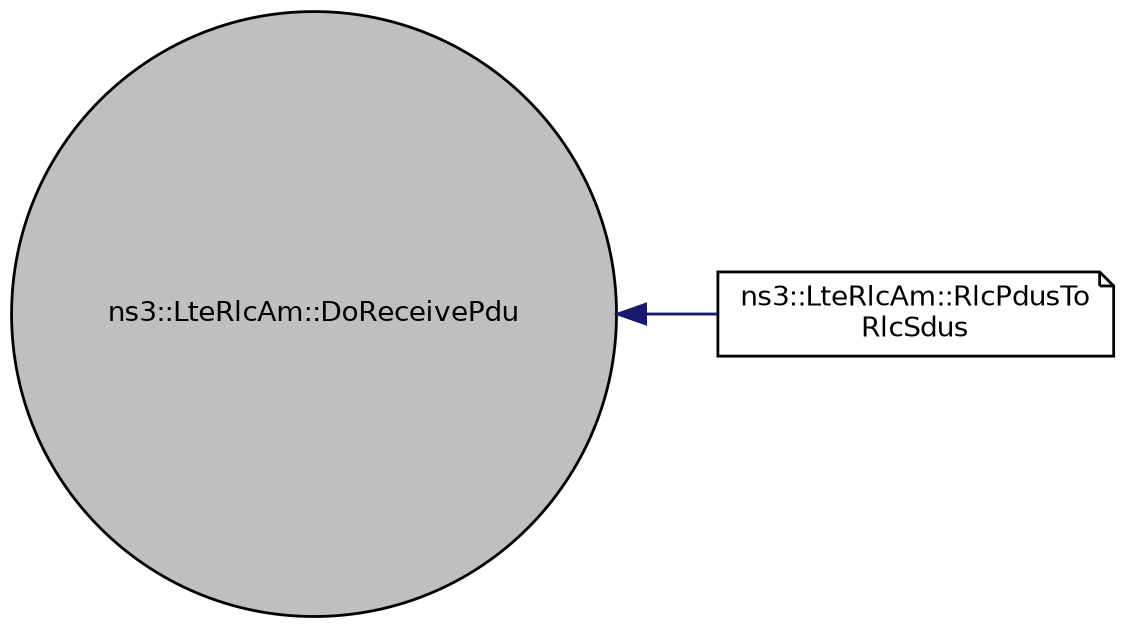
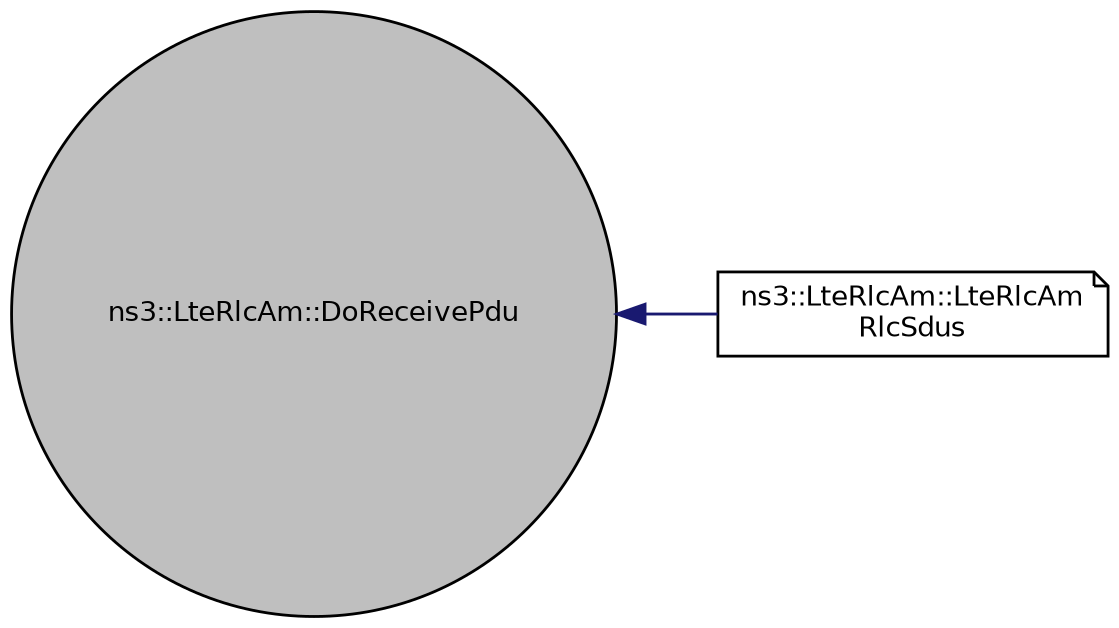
node "ns3::LteRlcAm::RlcPdusTo RlcSdus": label "ns3::LteRlcAm::RlcPdusTo RlcSdus" -> "ns3::LteRlcAm::LteRlcAm RlcSdus"
